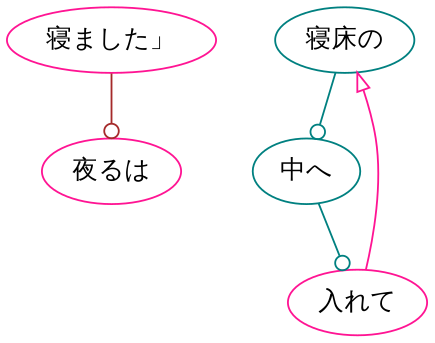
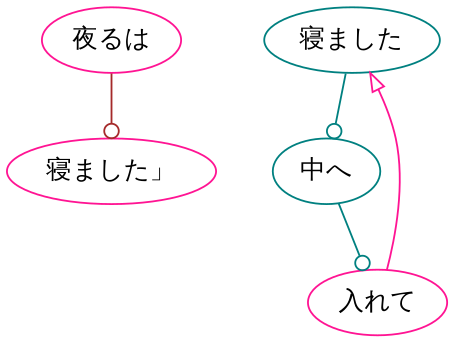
node "寝床の": label "寝床の" -> "寝ました"
edge "寝ました」" -> "夜るは": reversed
